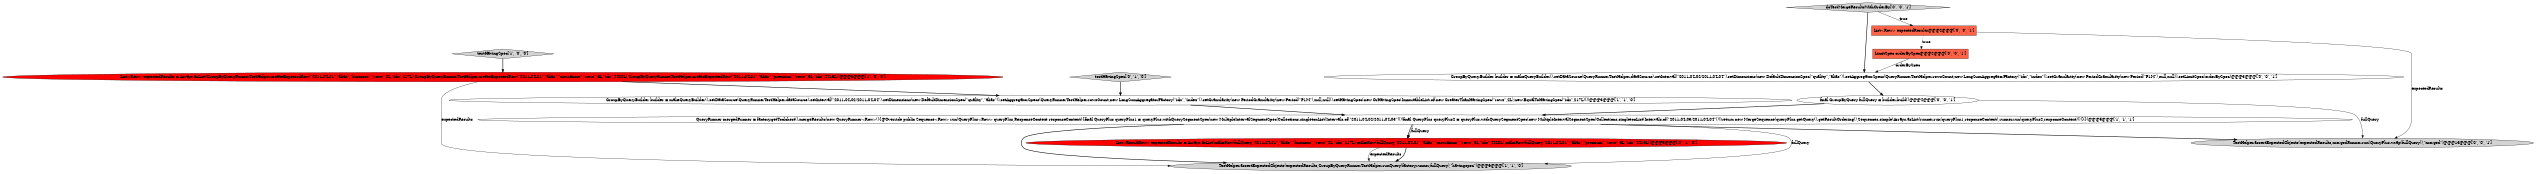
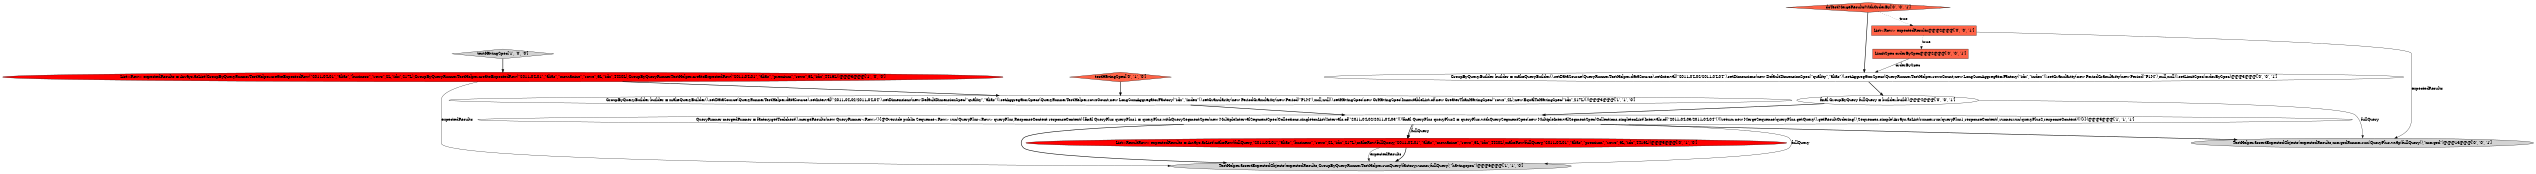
node "doTestMergeResultsWithOrderBy['0', '0', '1']": fillcolor lightgray -> tomato
edge "doTestMergeResultsWithOrderBy['0', '0', '1']" -> "List<Row> expectedResults@@@2@@@['0', '0', '1']": style solid -> dotted
node "testHavingSpec['0', '1', '0']": fillcolor lightgray -> tomato
